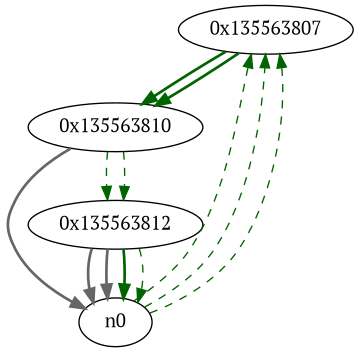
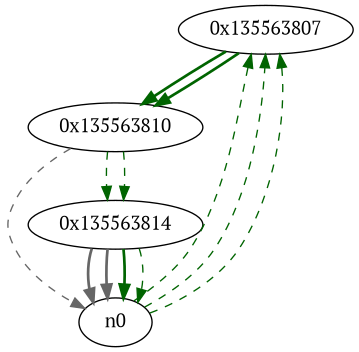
node "0x135563812": label "0x135563812" -> "0x135563814"
edge "0x135563810" -> "n0": style bold -> dashed
